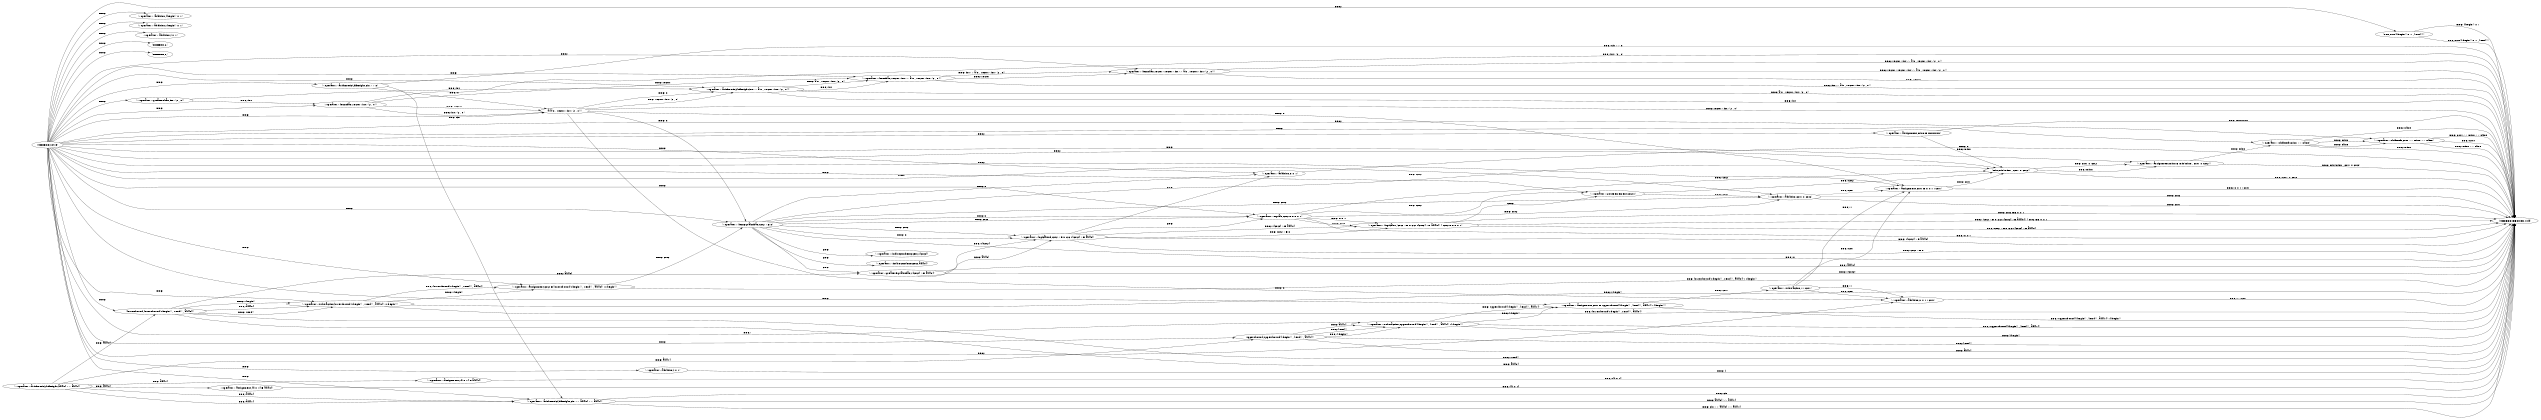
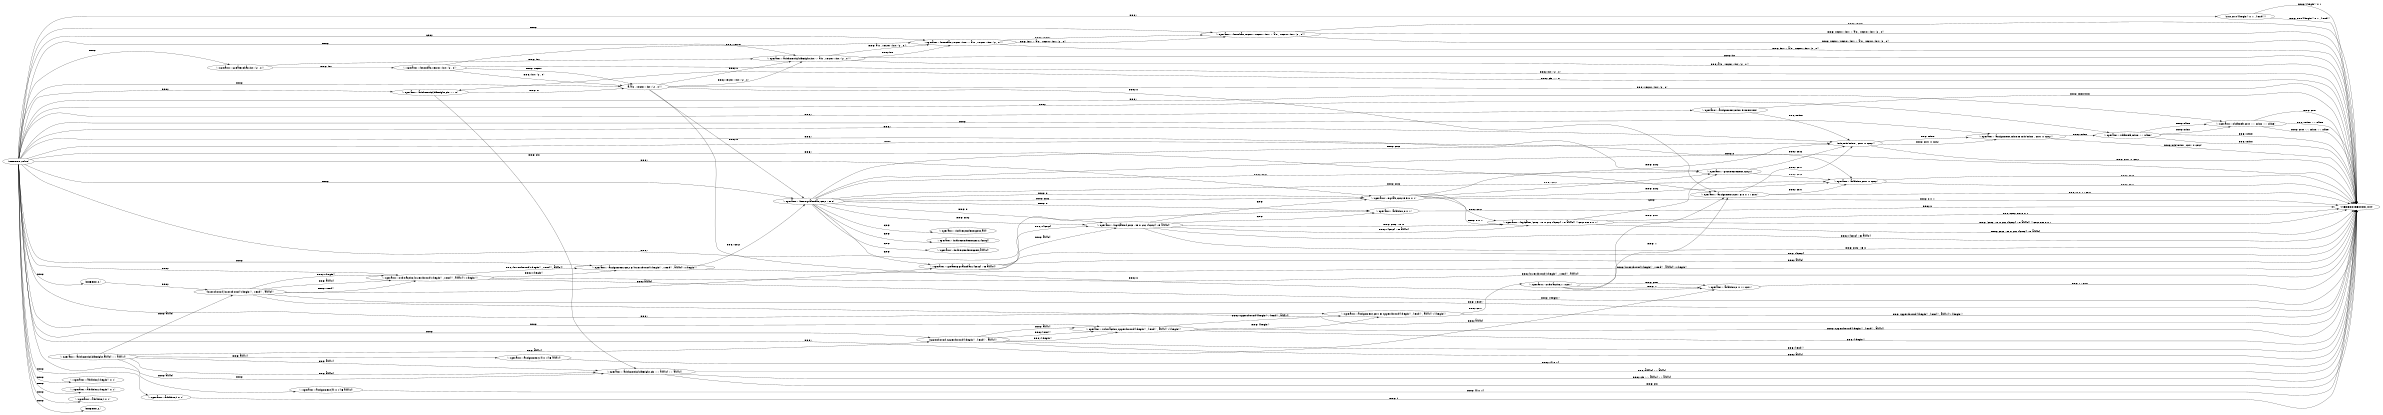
edge "(<operator>.arithmeticShiftRight,cin >> n)" -> "(METHOD_RETURN,void)": reversed
edge "(METHOD,solve)" -> "(<operator>.lessThan,vector<int>> a(n , vector<int>(2 , 0)))": label "DDG: " -> "CDG: "
edge "(METHOD,solve)" -> "(<operator>.lessThan,vector<int>(2 , 0))": removed, label "DDG:"
edge "(<operator>.lessEqualsThan,cnt2 <= n)" -> "(<operator>.postDecrement,cnt2--)": added, label "DDG: cnt2"
edge "(<operator>.addition,cnt1 + cnt2)" -> "(<operator>.assignment,cnt1 = n + 1 - cnt1)": reversed
node "(<operator>.indirectIndexAccess,a[i])": added
edge "(METHOD,solve)" -> "(lower_bound,lower_bound(r.begin() , r.end() , a[i][0]))": now "(LITERAL,0,)" -> "(lower_bound,lower_bound(r.begin() , r.end() , a[i][0]))"
